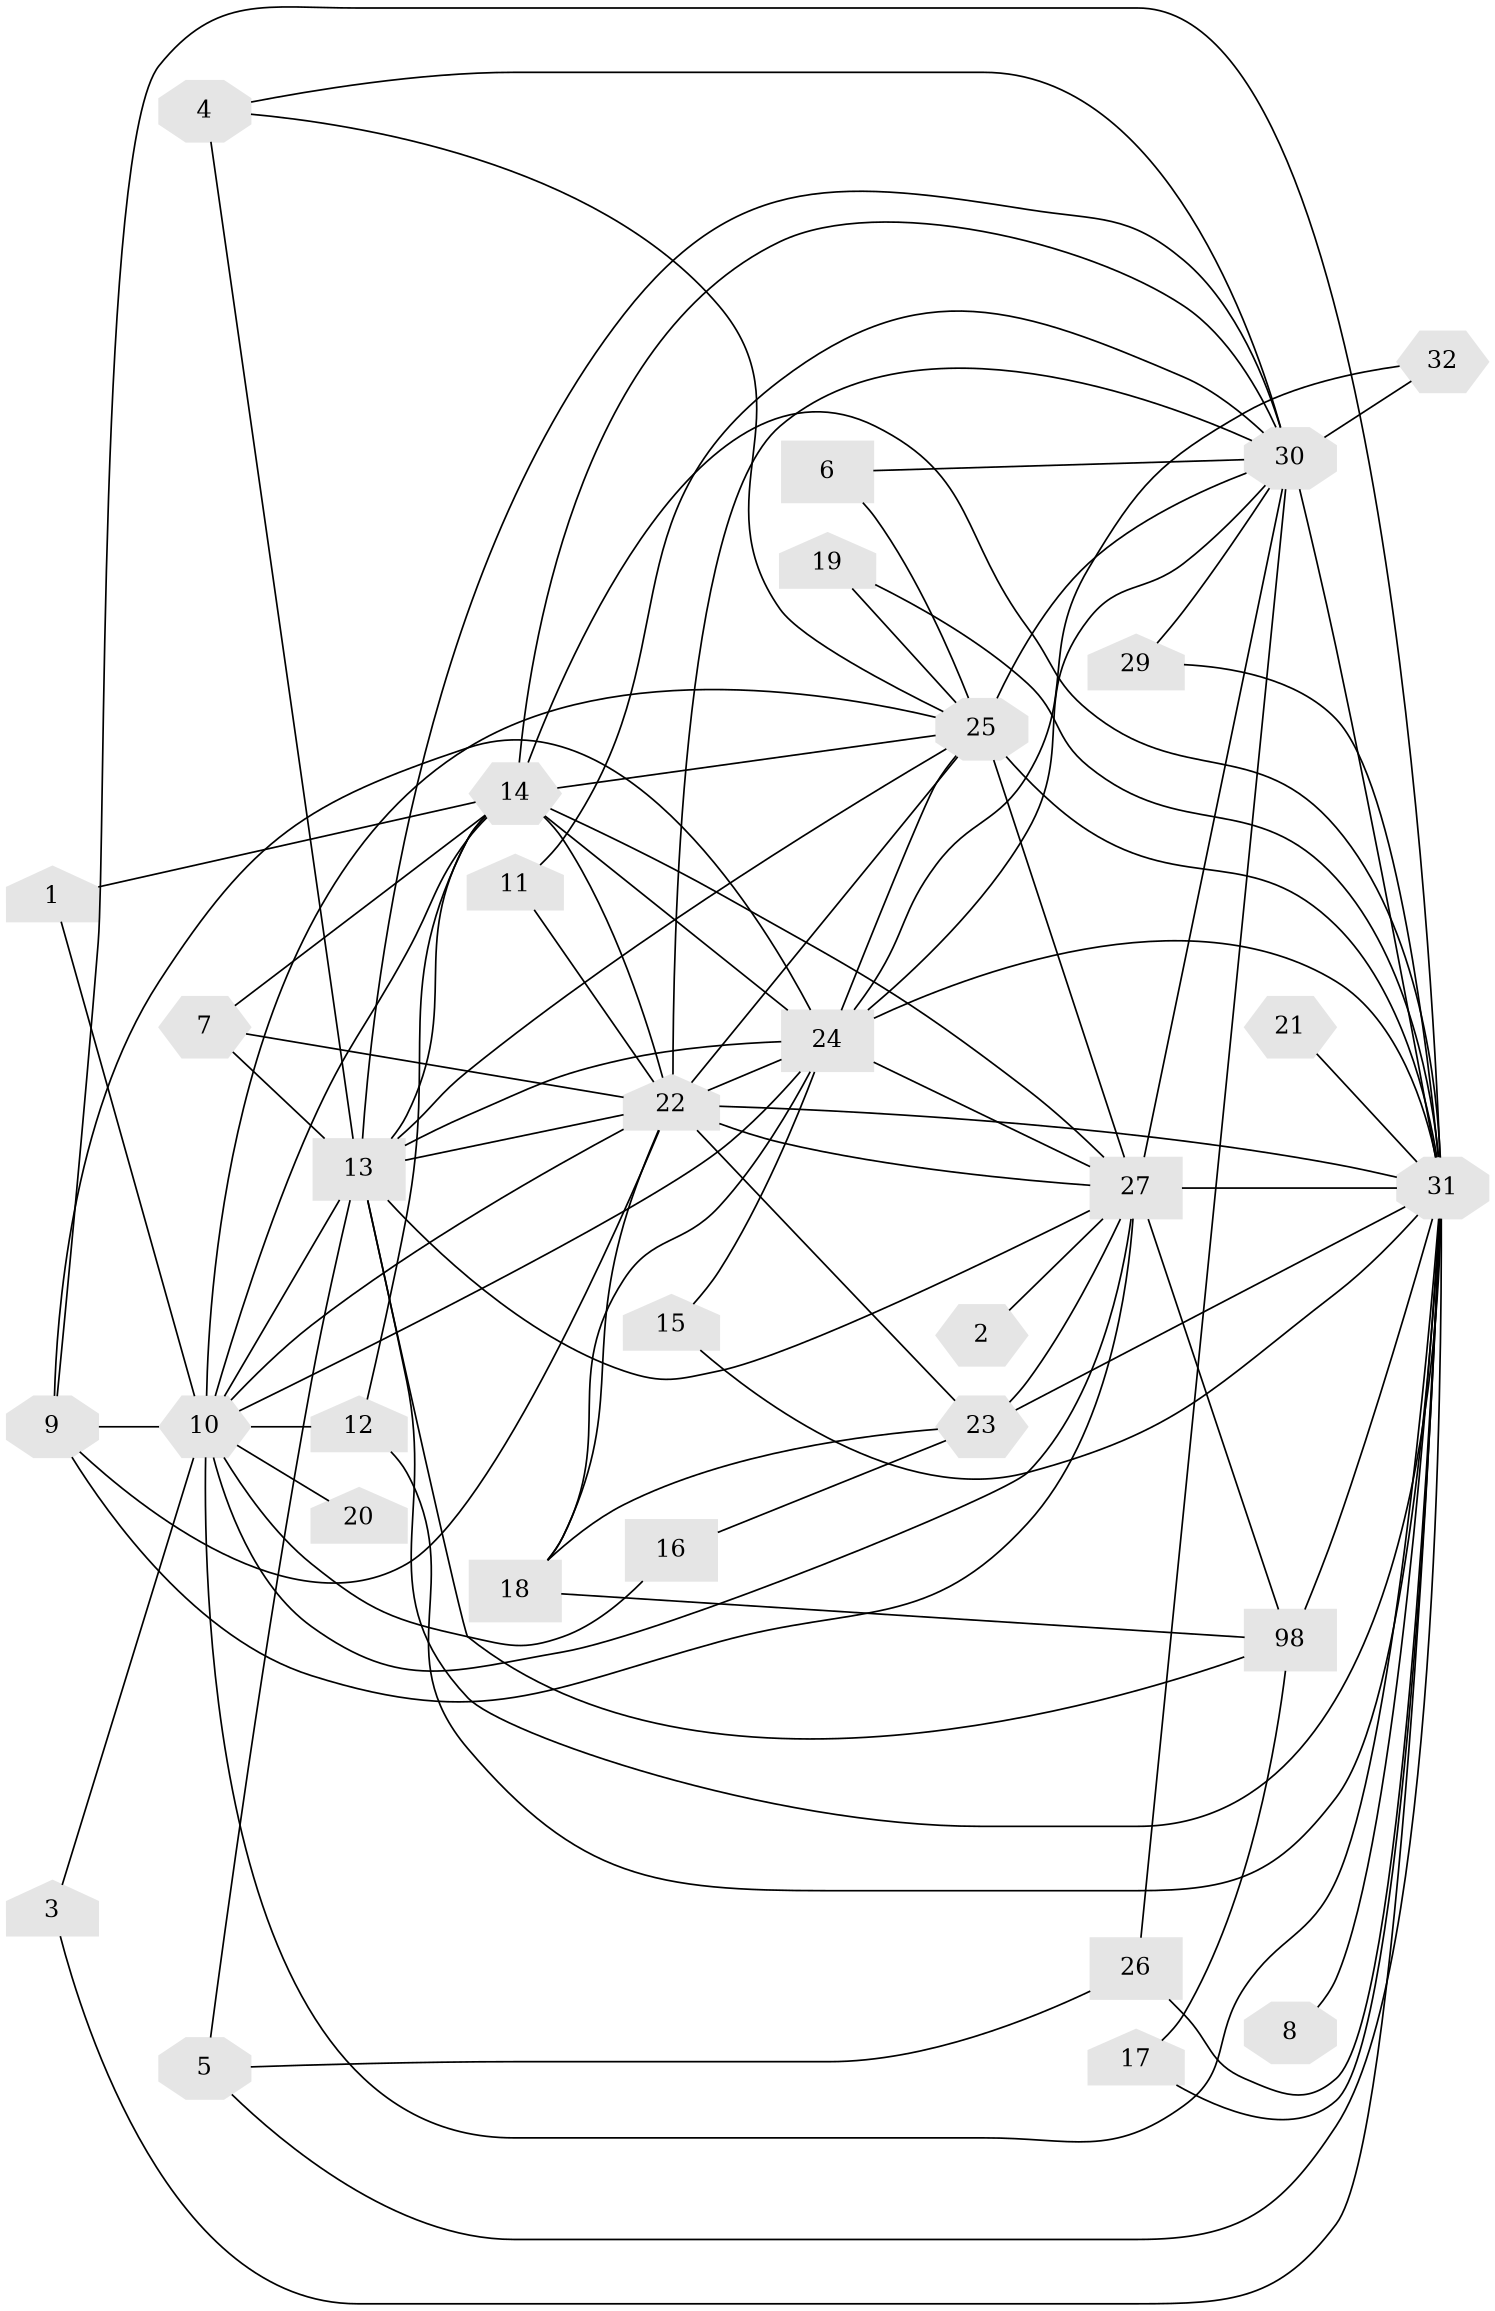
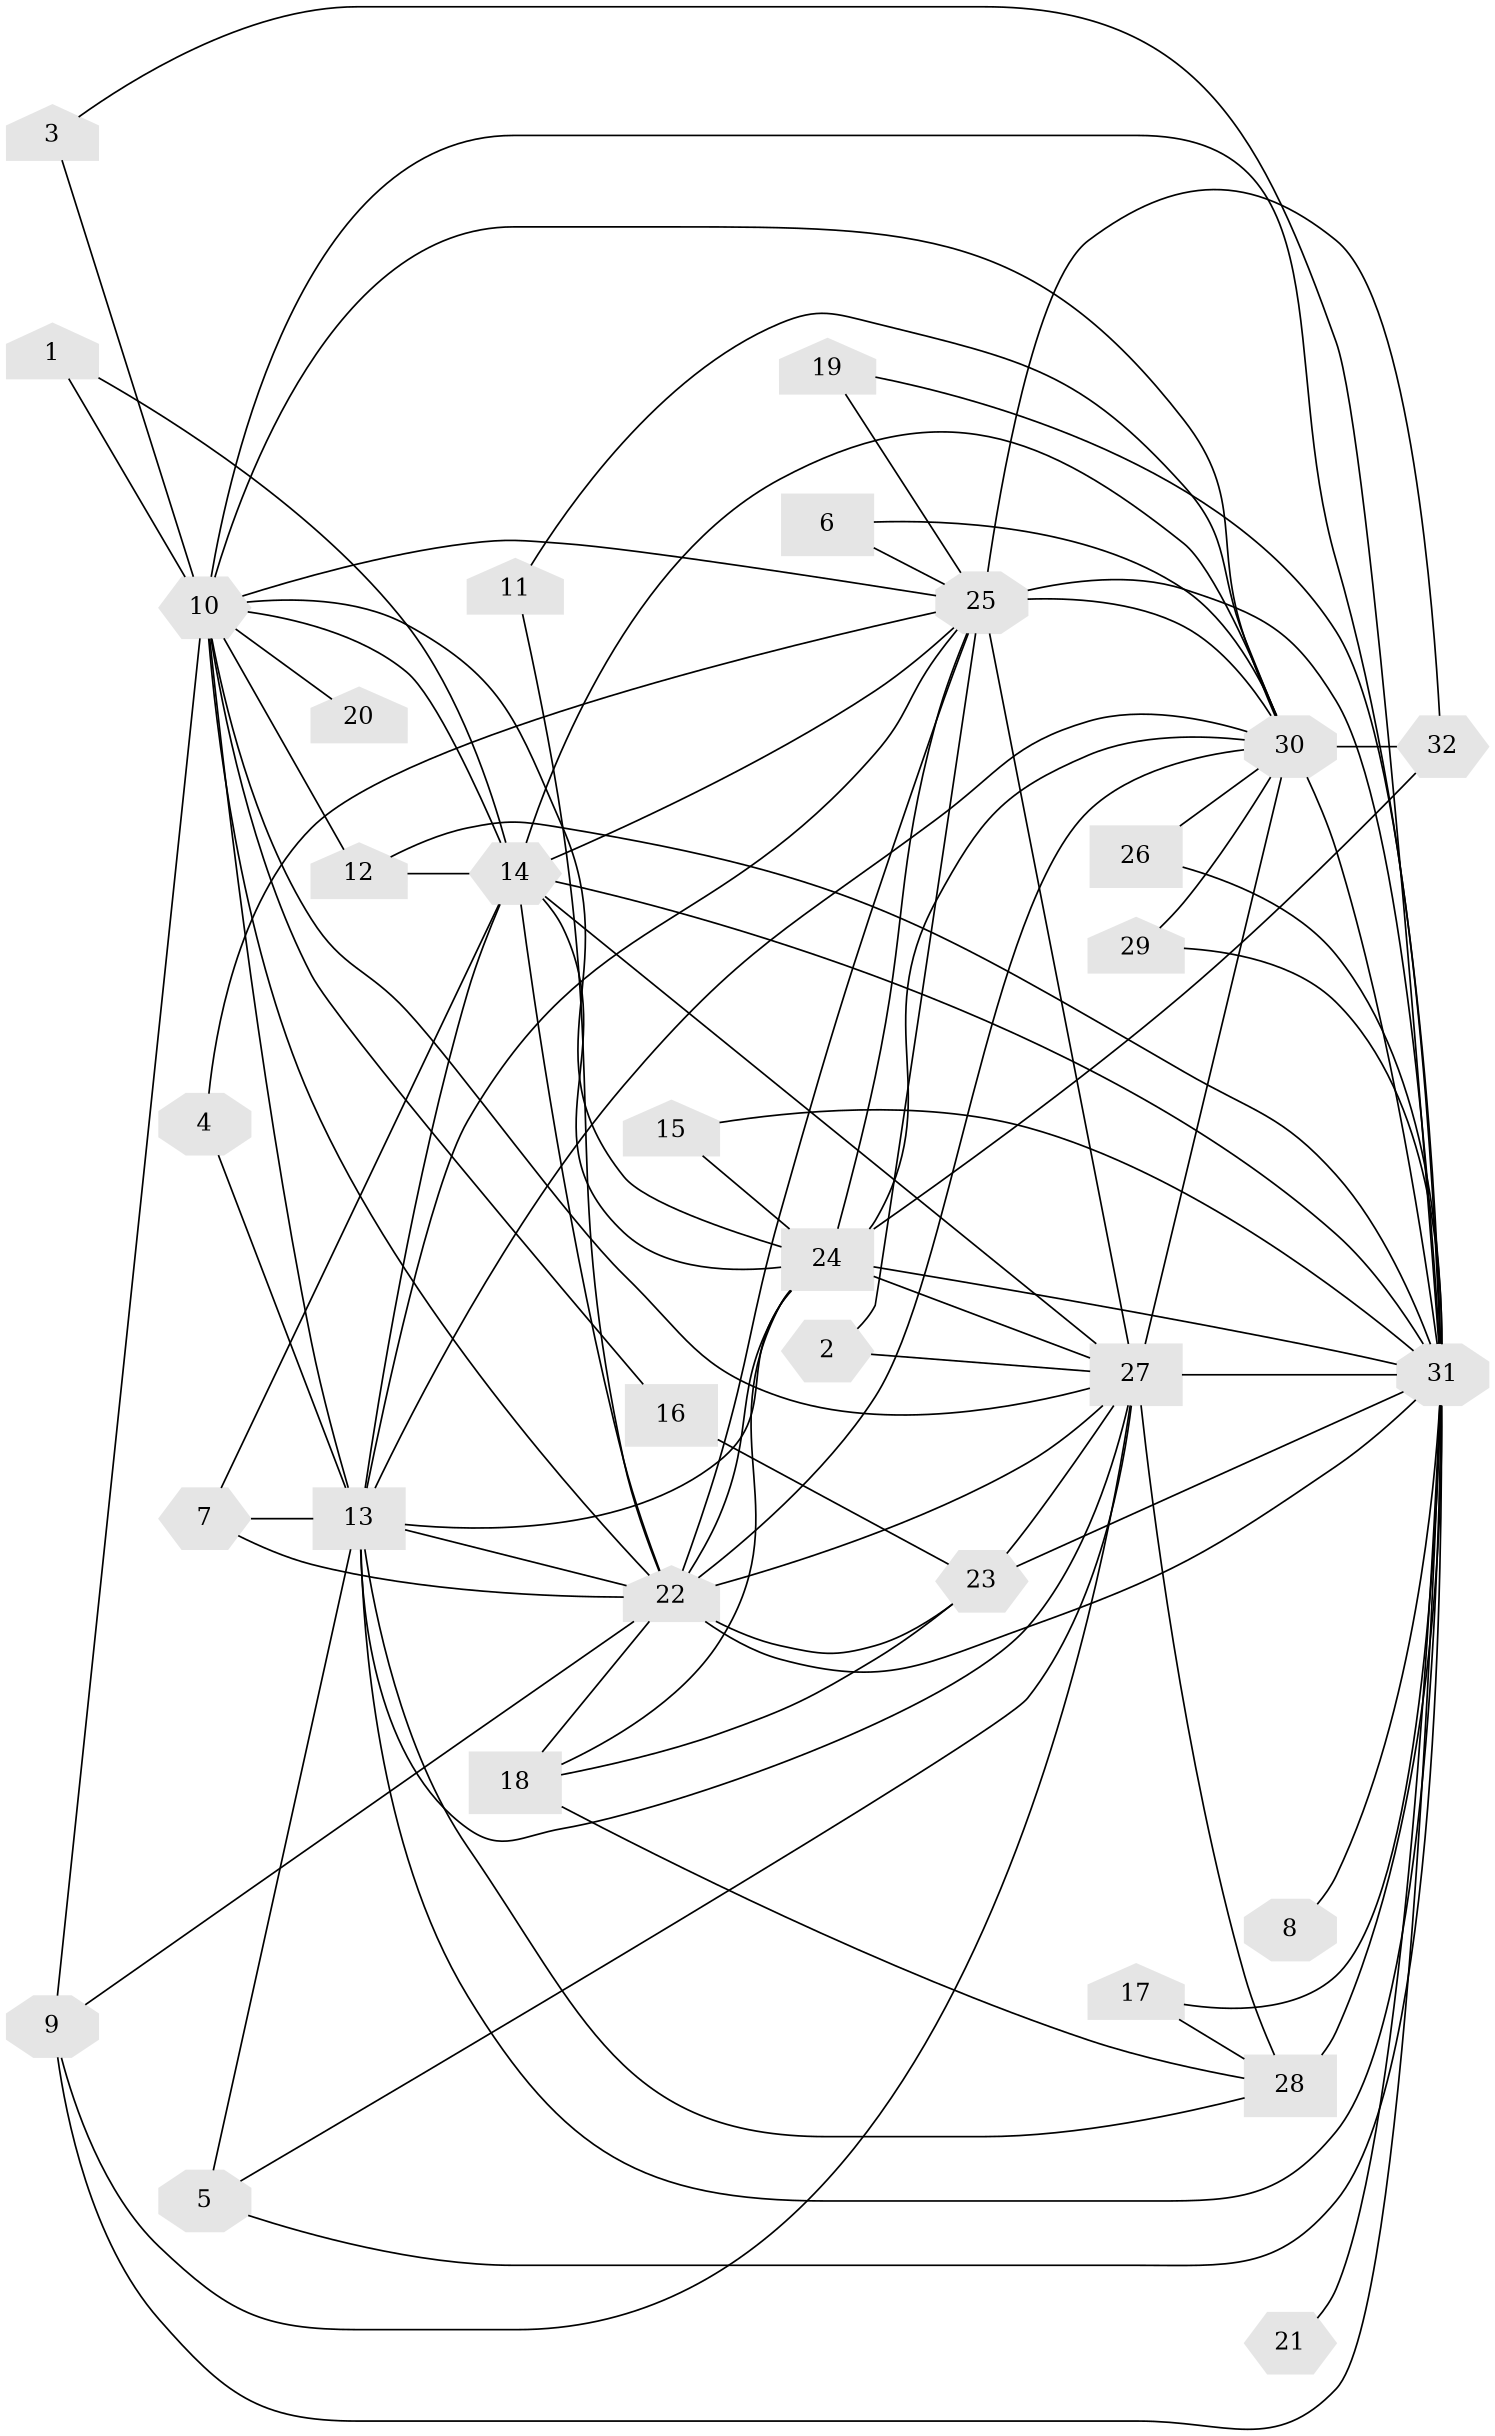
edge "4" -- "30": now "10" -- "30"
edge "25" -- "32": added
edge "24" -- "9": removed
edge "25" -- "2": added
node "98": label "98" -> "28"
edge "26" -- "5": now "27" -- "5"
